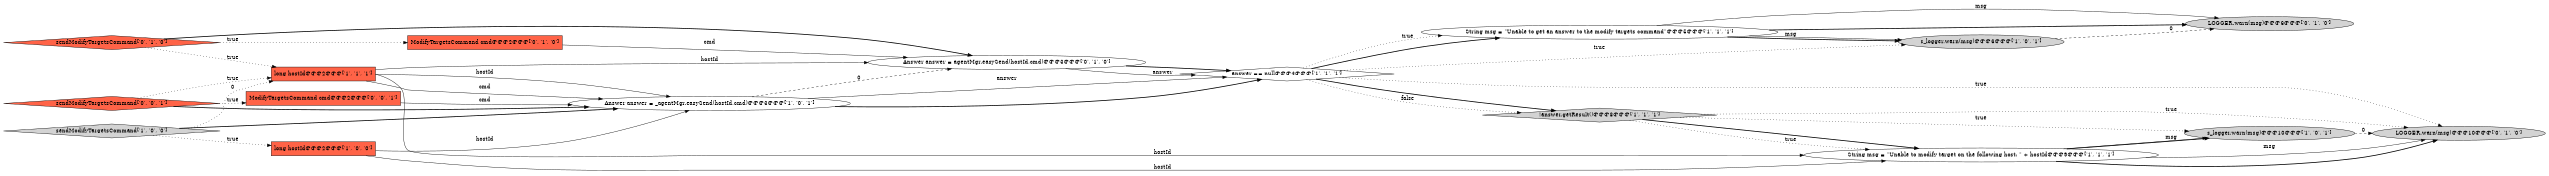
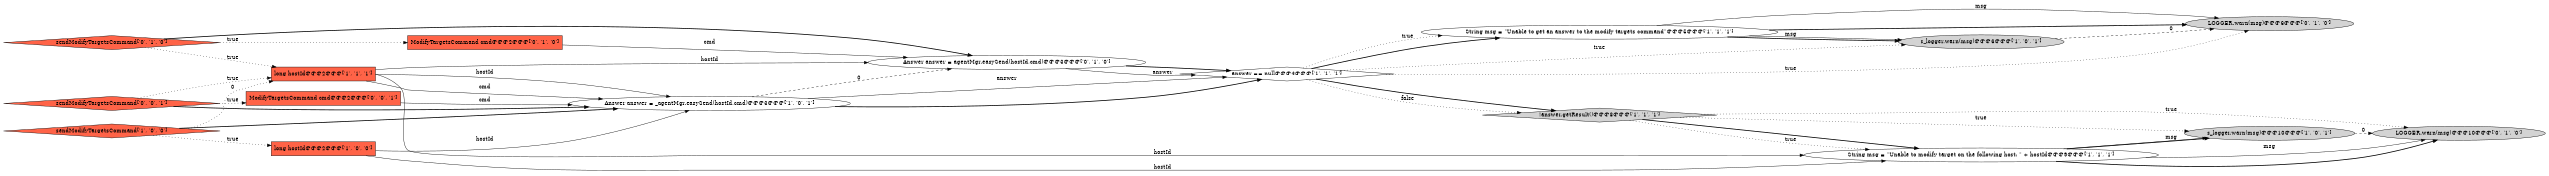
edge "answer == null@@@4@@@['1', '1', '1']" -> "LOGGER.warn(msg)@@@10@@@['0', '1', '0']": now "answer == null@@@4@@@['1', '1', '1']" -> "LOGGER.warn(msg)@@@6@@@['0', '1', '0']"
node "sendModifyTargetsCommand['1', '0', '0']": fillcolor lightgray -> tomato
